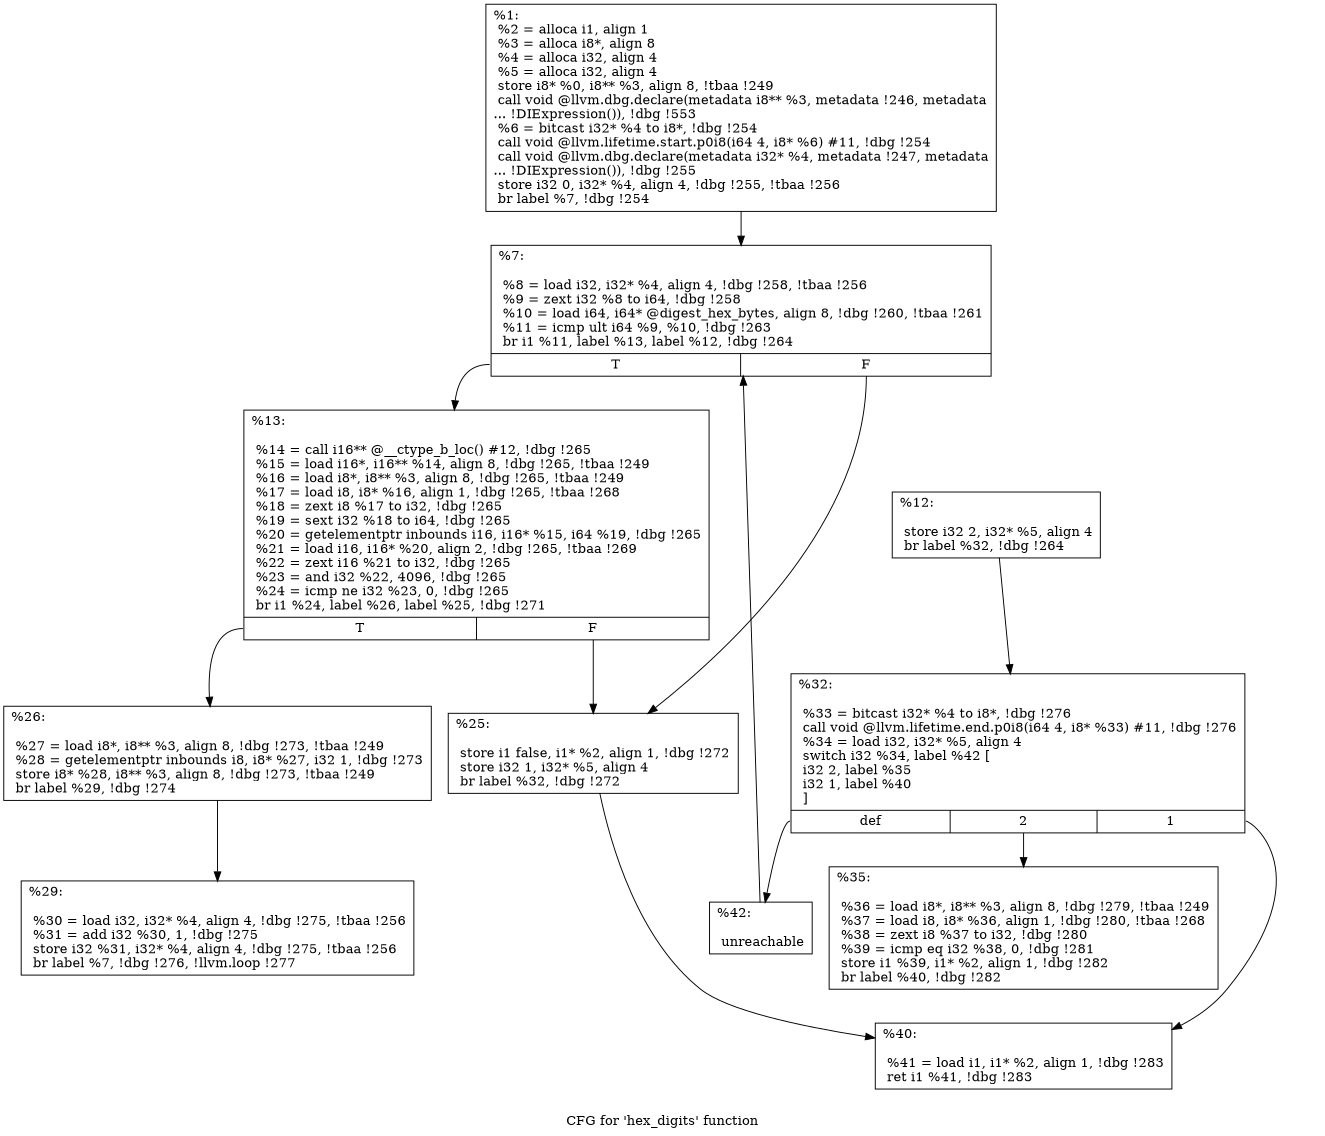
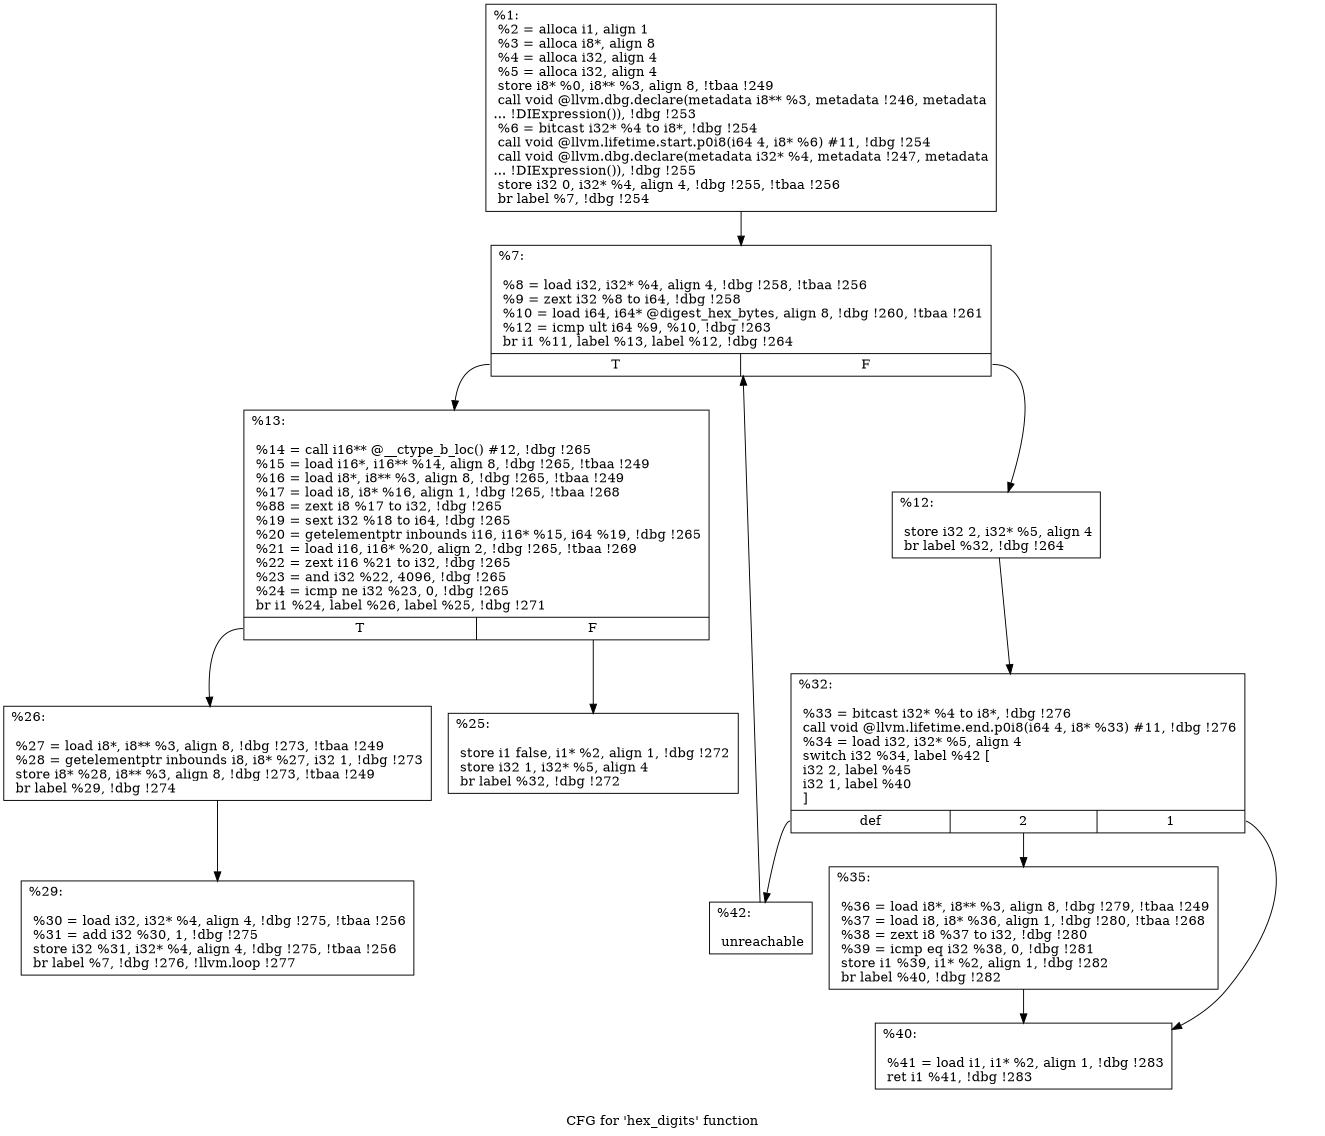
node "%1:": text "... !DIExpression()), !dbg !553" -> "... !DIExpression()), !dbg !253"
node "%7:": text "%11 = icmp ult i64 %9, %10, !dbg !263" -> "%12 = icmp ult i64 %9, %10, !dbg !263"
node "%13:": text "%18 = zext i8 %17 to i32, !dbg !265" -> "%88 = zext i8 %17 to i32, !dbg !265"
edge "%7:" -> "%25:": now "%7:" -> "%12:"
node "%32:": text "i32 2, label %35" -> "i32 2, label %45"
edge "%25:" -> "%40:": now "%35:" -> "%40:"
